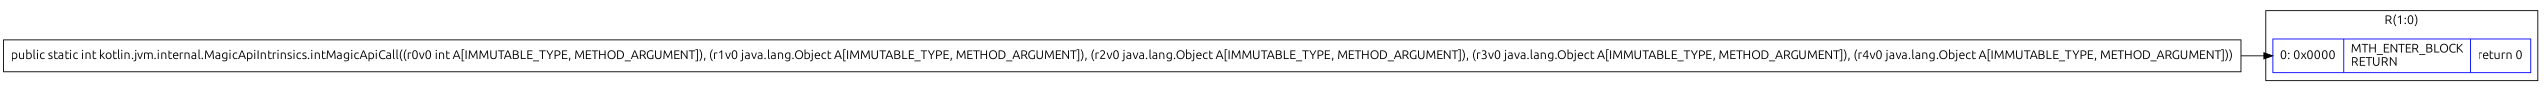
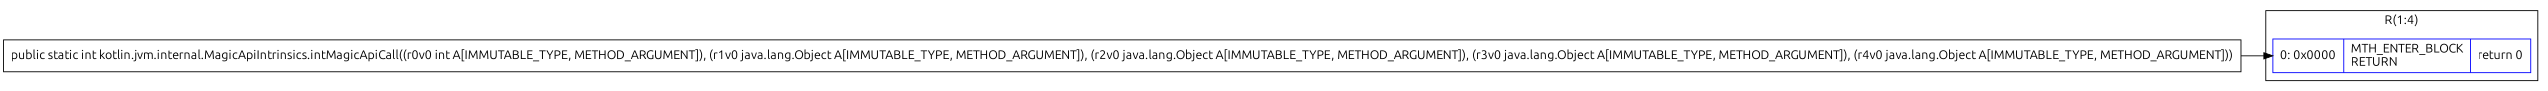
cluster "R(1:0)": label "R(1:0)" -> "R(1:4)"
